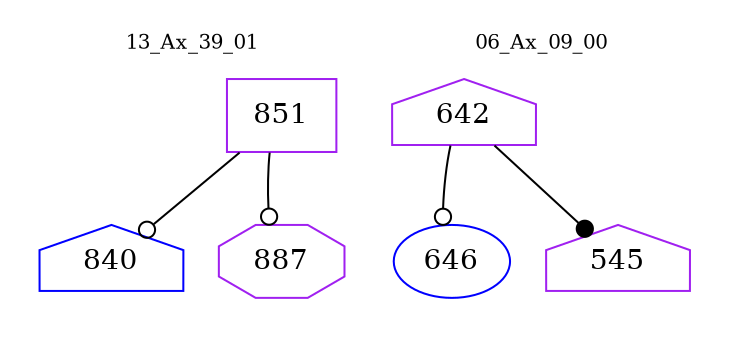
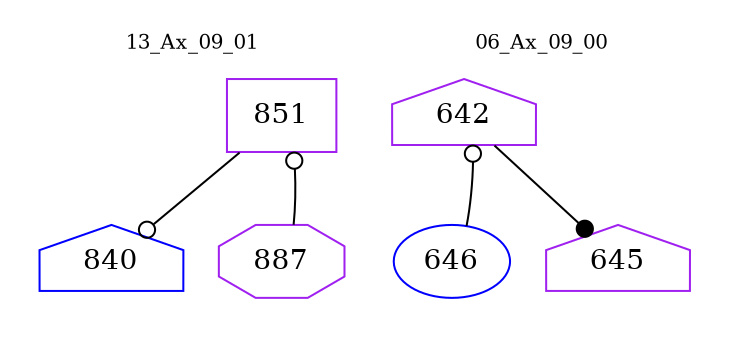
cluster "13_Ax_39_01": label "13_Ax_39_01" -> "13_Ax_09_01"
edge "642" -> "646": reversed
edge "851" -> "887": reversed
node "545": label "545" -> "645"
